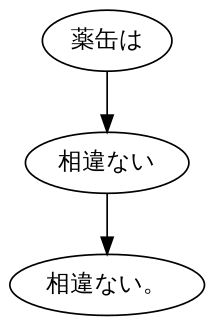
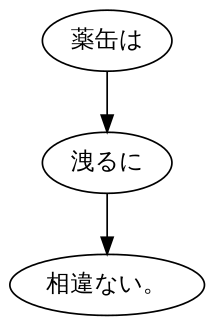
node "相違ない": label "相違ない" -> "洩るに"
